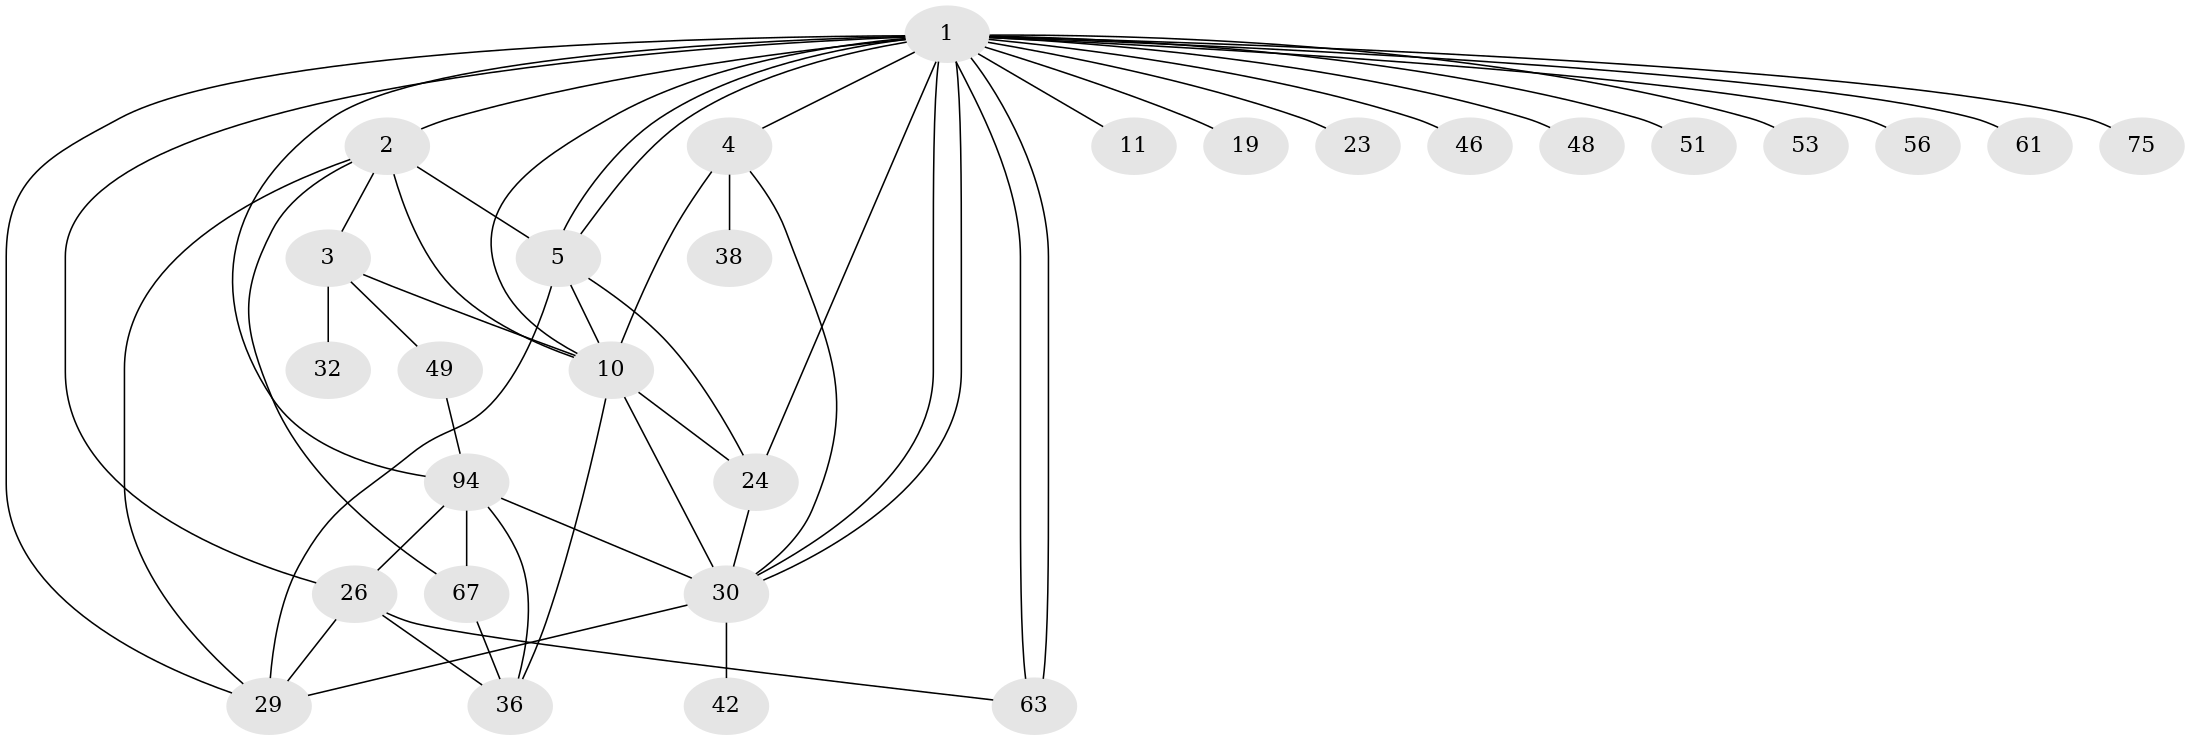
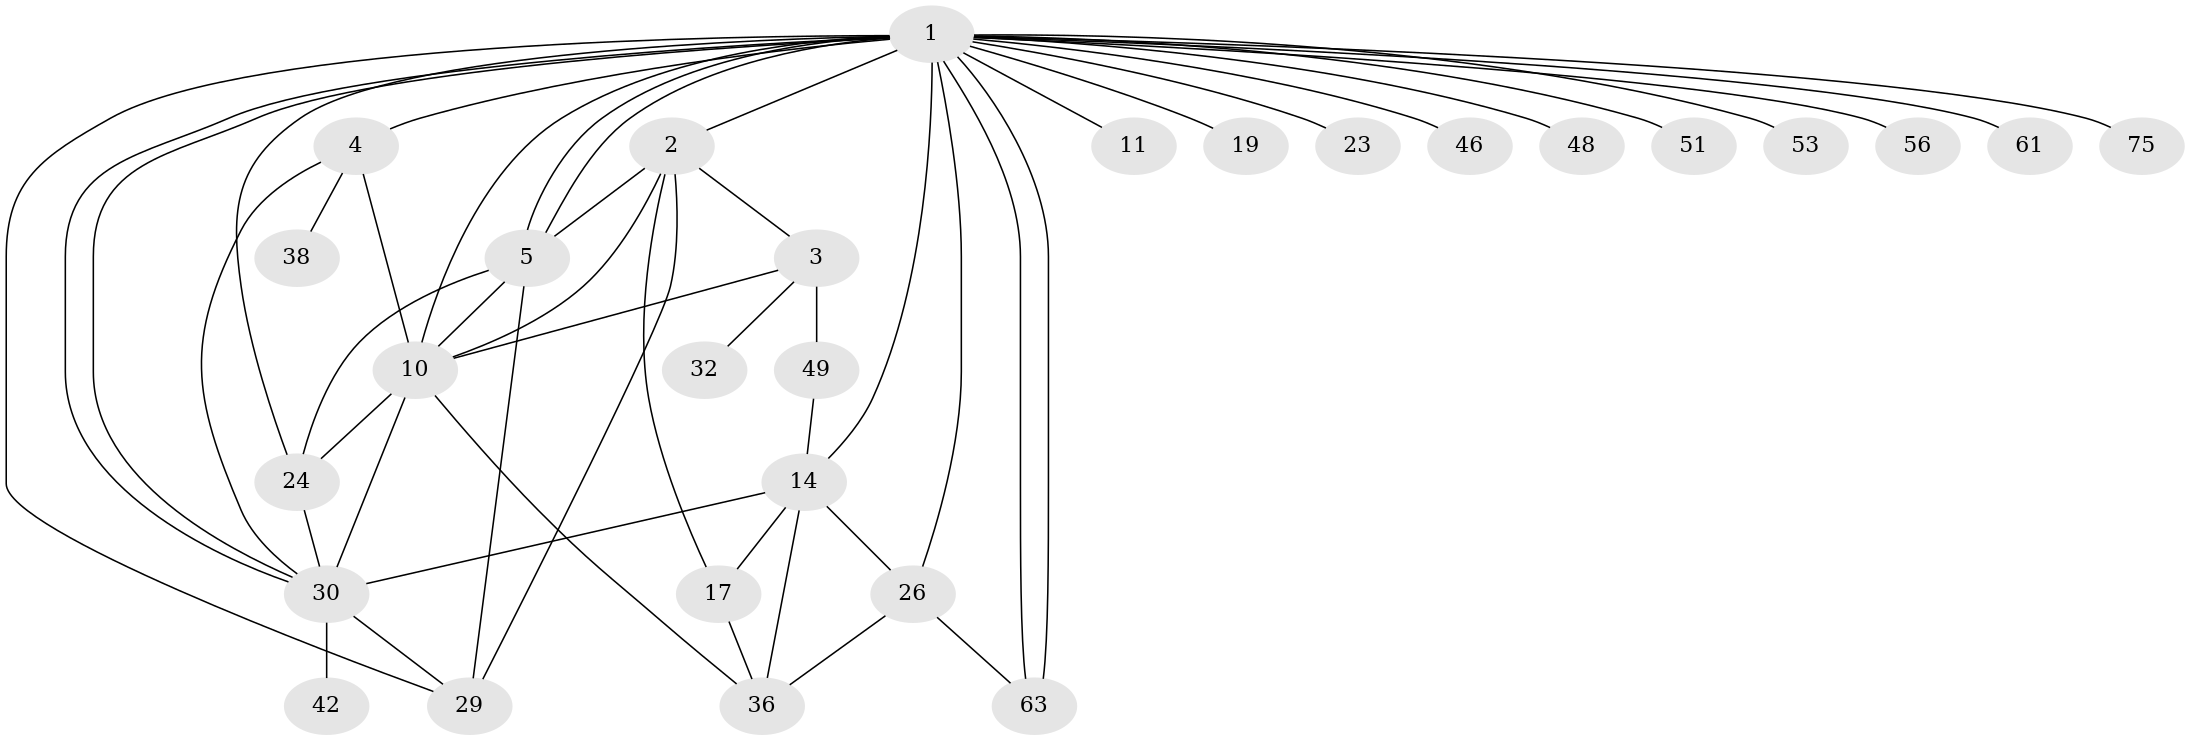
node "94": label "94" -> "14"
node "67": label "67" -> "17"
edge "26" -- "29": removed
